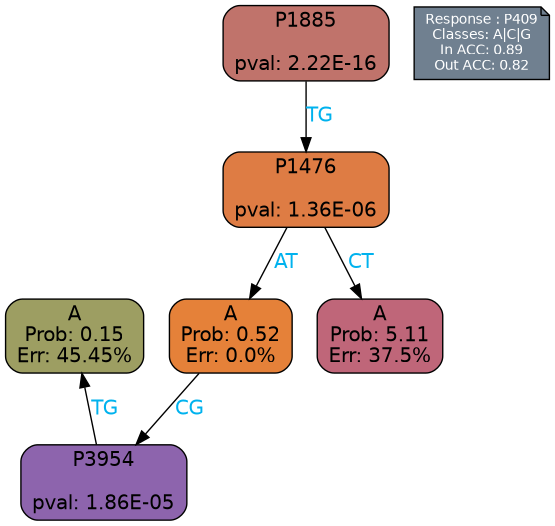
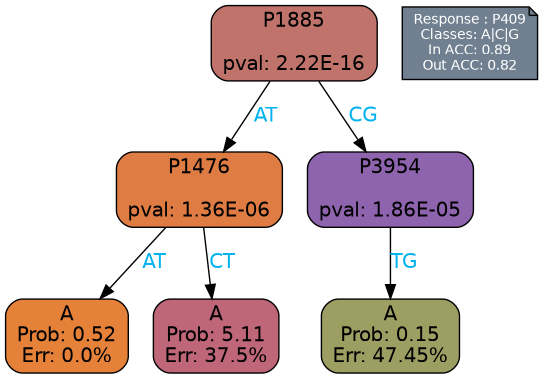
edge "P1885 pval: 2.22E-16" -> "P1476 pval: 1.36E-06": label "TG" -> "AT"
node "A Prob: 0.15 Err: 45.45%": label "A Prob: 0.15 Err: 45.45%" -> "A Prob: 0.15 Err: 47.45%"
edge "A Prob: 0.52 Err: 0.0%" -> "P3954 pval: 1.86E-05": now "P1885 pval: 2.22E-16" -> "P3954 pval: 1.86E-05"
